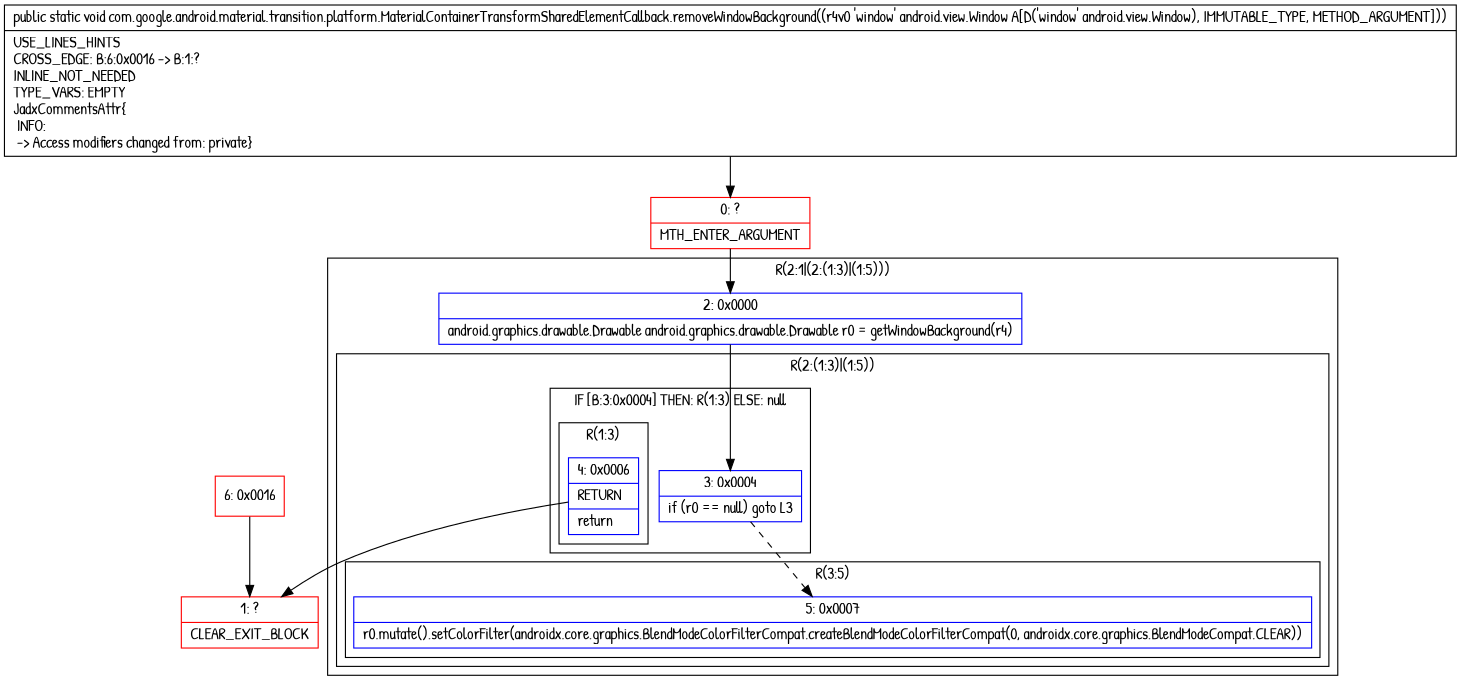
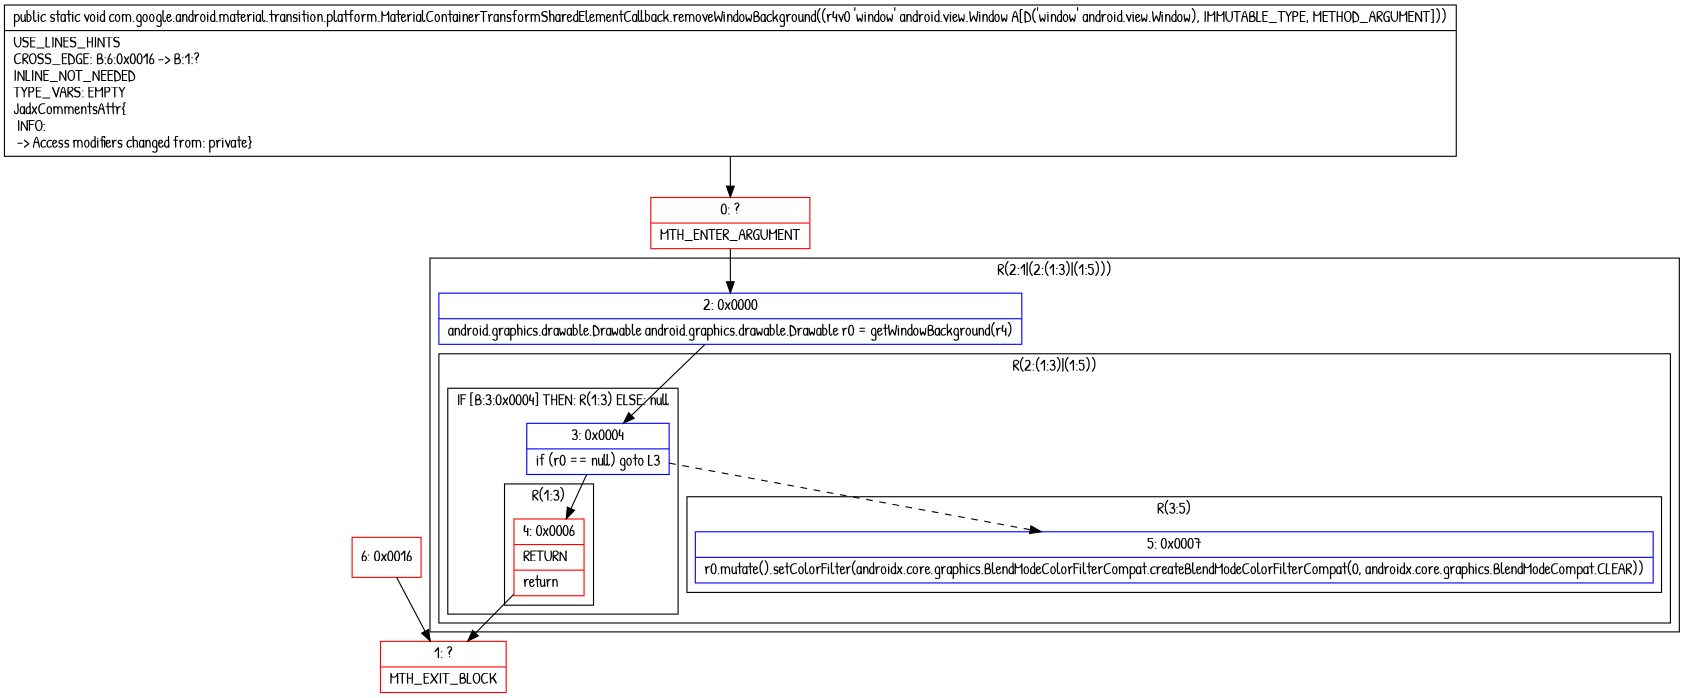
edge "3: 0x0004" -> "4: 0x0006": added
node "4: 0x0006": color blue -> red
node "1: ?": text "CLEAR_EXIT_BLOCK" -> "MTH_EXIT_BLOCK"
